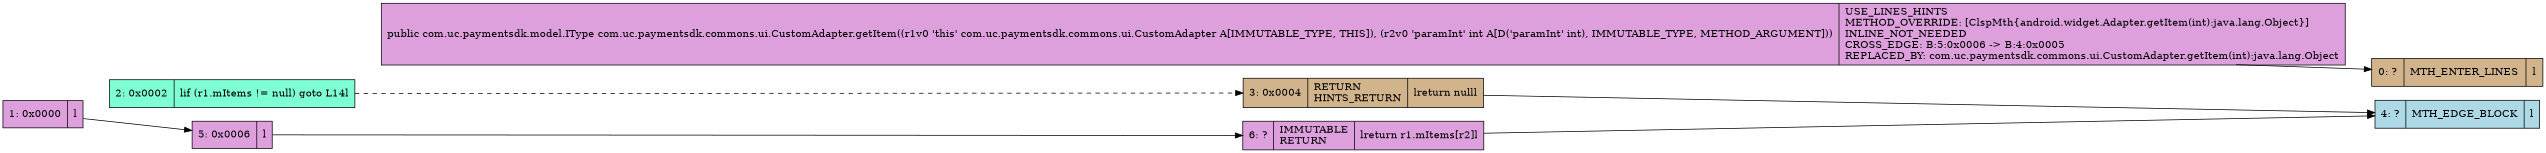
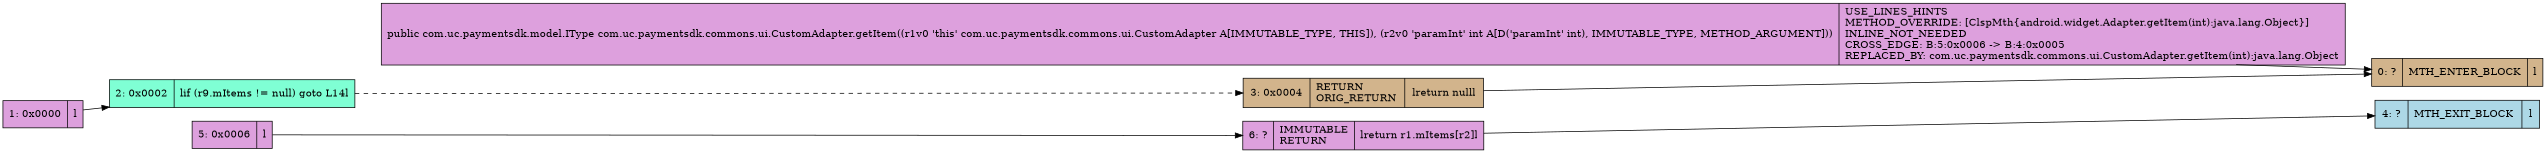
node "0: ?": text "MTH_ENTER_LINES" -> "MTH_ENTER_BLOCK"
node "2: 0x0002": text "lif (r1.mItems != null) goto L14l" -> "lif (r9.mItems != null) goto L14l"
node "3: 0x0004": text "HINTS_RETURN" -> "ORIG_RETURN"
edge "3: 0x0004" -> "4: ?": now "3: 0x0004" -> "0: ?"
node "4: ?": text "MTH_EDGE_BLOCK" -> "MTH_EXIT_BLOCK"
edge "1: 0x0000" -> "5: 0x0006": now "1: 0x0000" -> "2: 0x0002"
